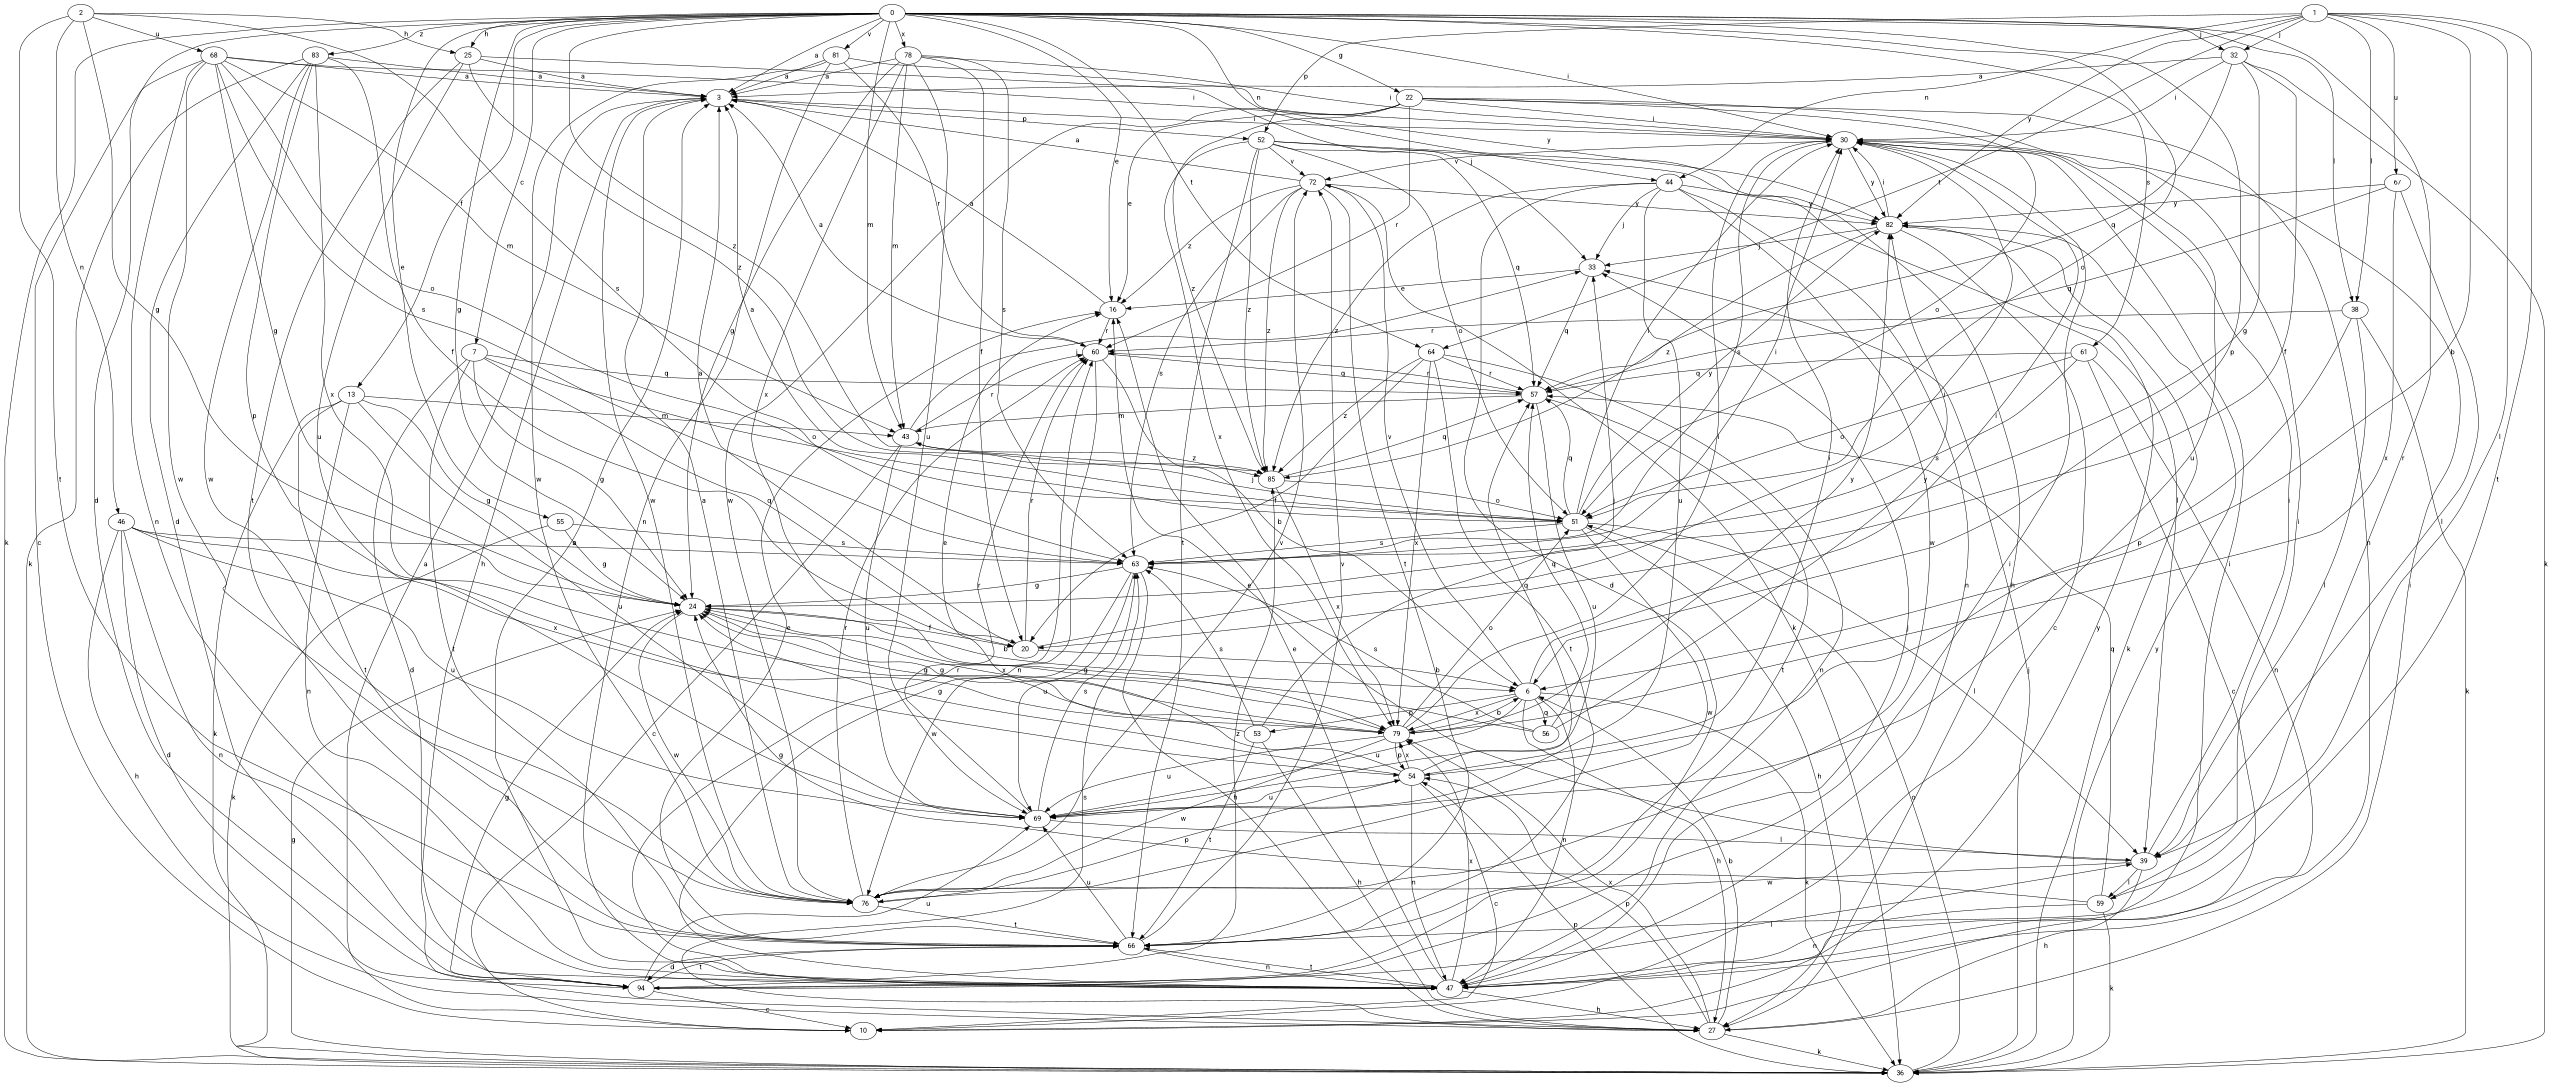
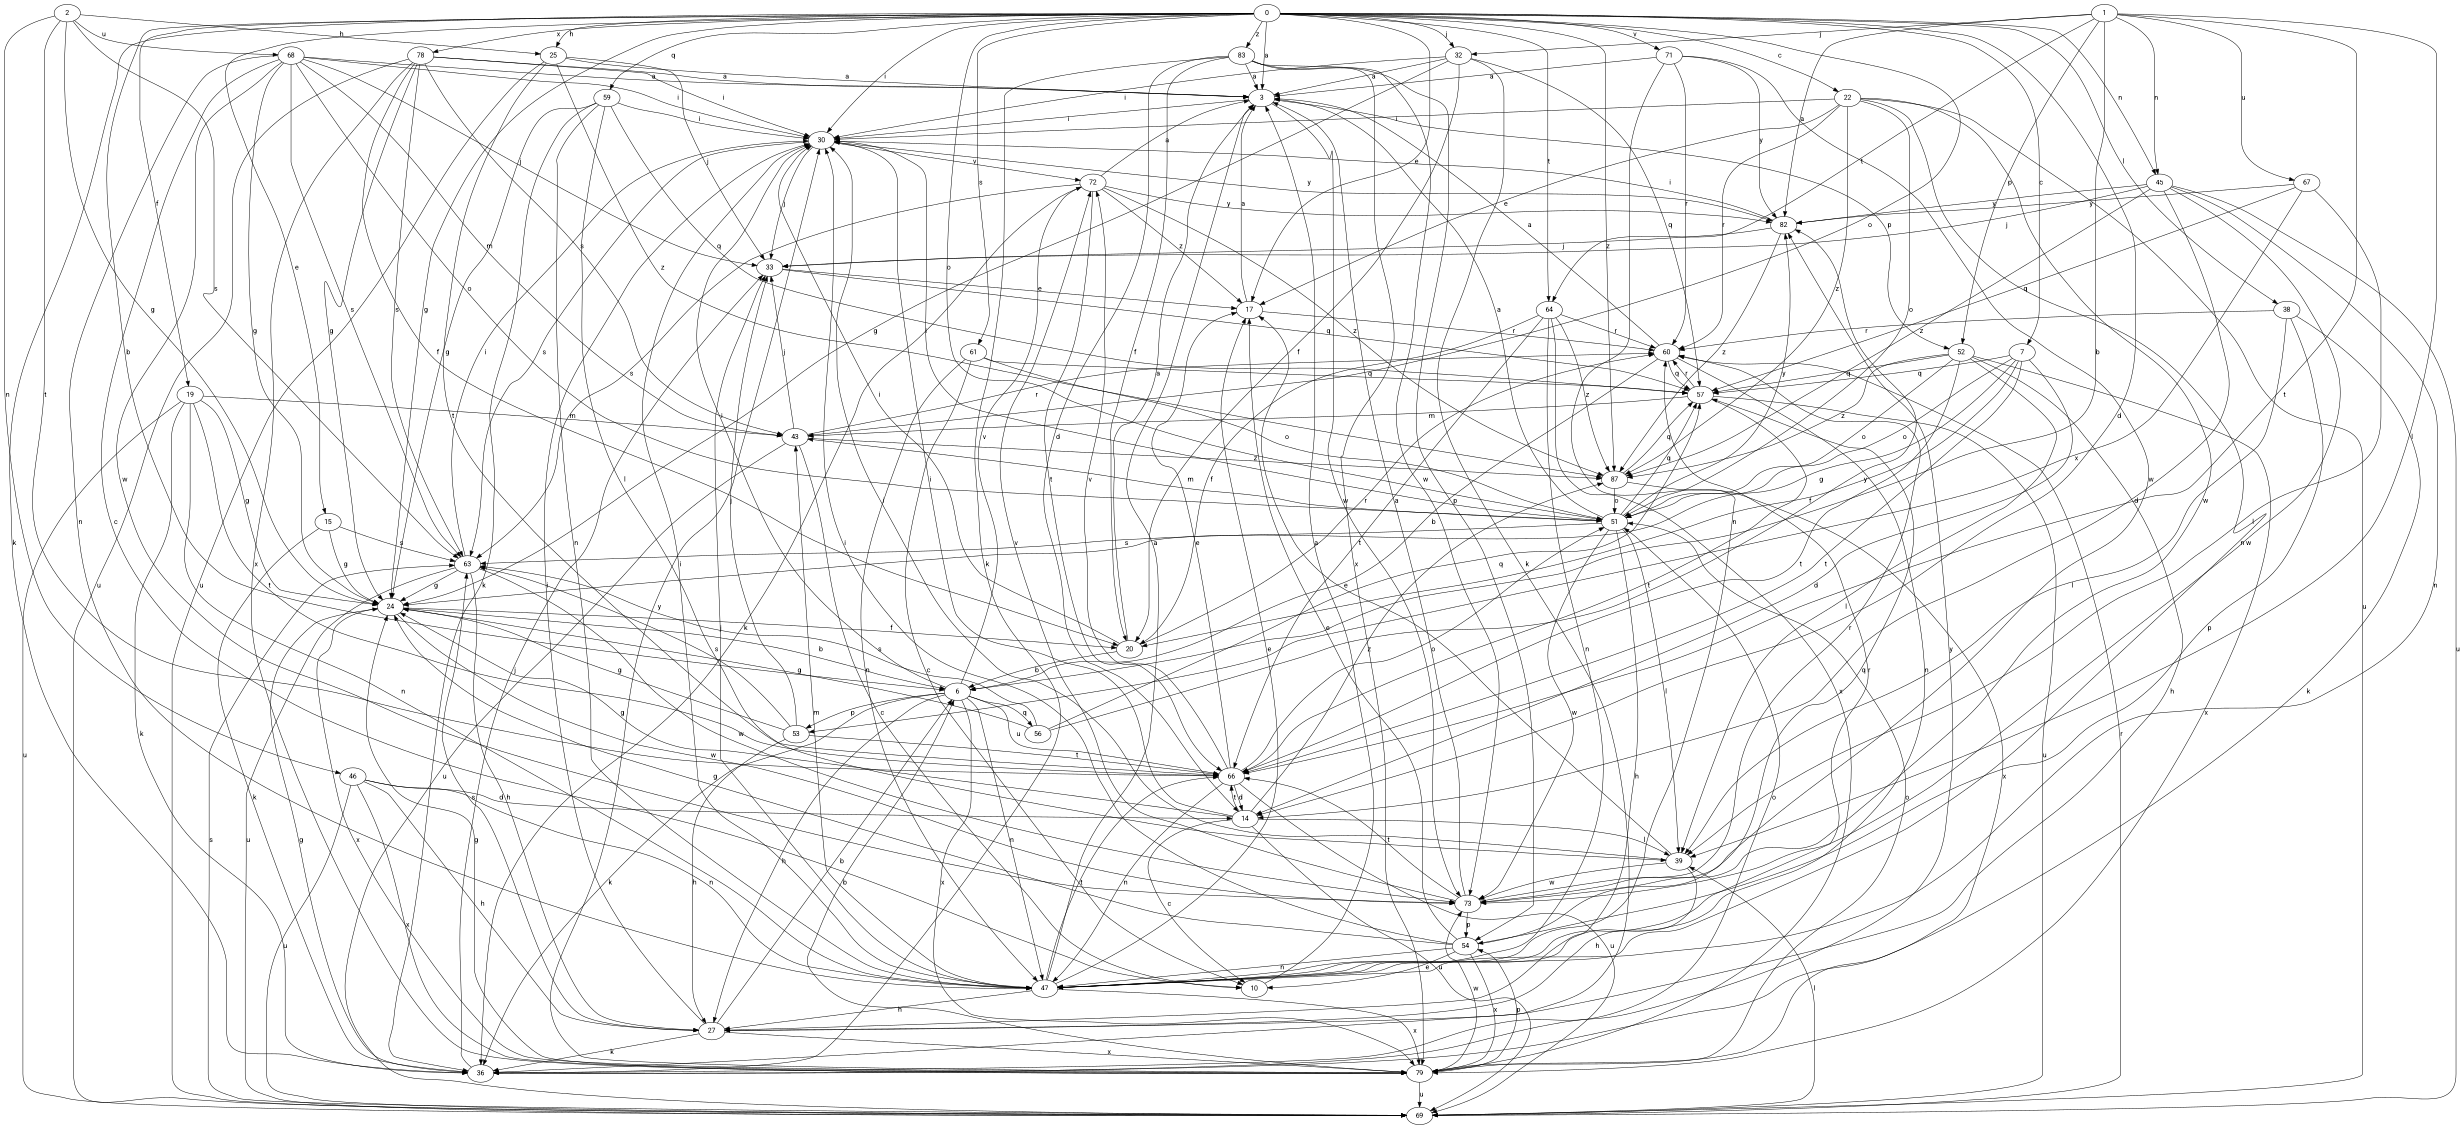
node "81": label "81" -> "71"
edge "0" -> "22": label "g" -> "c"
edge "1" -> "82": label "y" -> "a"
edge "1" -> "38": removed, label "l"
edge "52" -> "72": removed, label "v"
edge "68" -> "33": added, label "j"
node "44": label "44" -> "45"
edge "30" -> "33": added, label "j"
edge "0" -> "43": label "m" -> "o"
edge "78" -> "43": label "m" -> "s"
node "16": label "16" -> "17"
edge "0" -> "6": label "p" -> "b"
edge "64" -> "57": now "64" -> "60"
node "13": label "13" -> "19"
edge "79" -> "30": label "i" -> "y"
edge "0" -> "59": label "r" -> "q"
edge "51" -> "43": label "j" -> "m"
node "85": label "85" -> "87"
edge "7" -> "20": label "q" -> "f"
node "55": label "55" -> "15"
edge "61" -> "63": removed, label "s"
edge "46" -> "63": removed, label "s"
edge "79" -> "82": removed, label "y"
edge "82" -> "36": removed, label "k"
edge "67" -> "79": now "67" -> "53"
edge "66" -> "51": added, label "o"
edge "6" -> "69": now "6" -> "66"
edge "47" -> "43": added, label "m"
edge "54" -> "69": removed, label "u"
edge "39" -> "59": reversed
edge "27" -> "54": removed, label "p"
node "76": label "76" -> "73"
edge "54" -> "10": label "c" -> "e"
edge "82" -> "10": removed, label "c"
edge "10" -> "82": removed, label "y"
edge "36" -> "54": removed, label "p"
node "94": label "94" -> "14"
edge "3" -> "27": removed, label "h"
